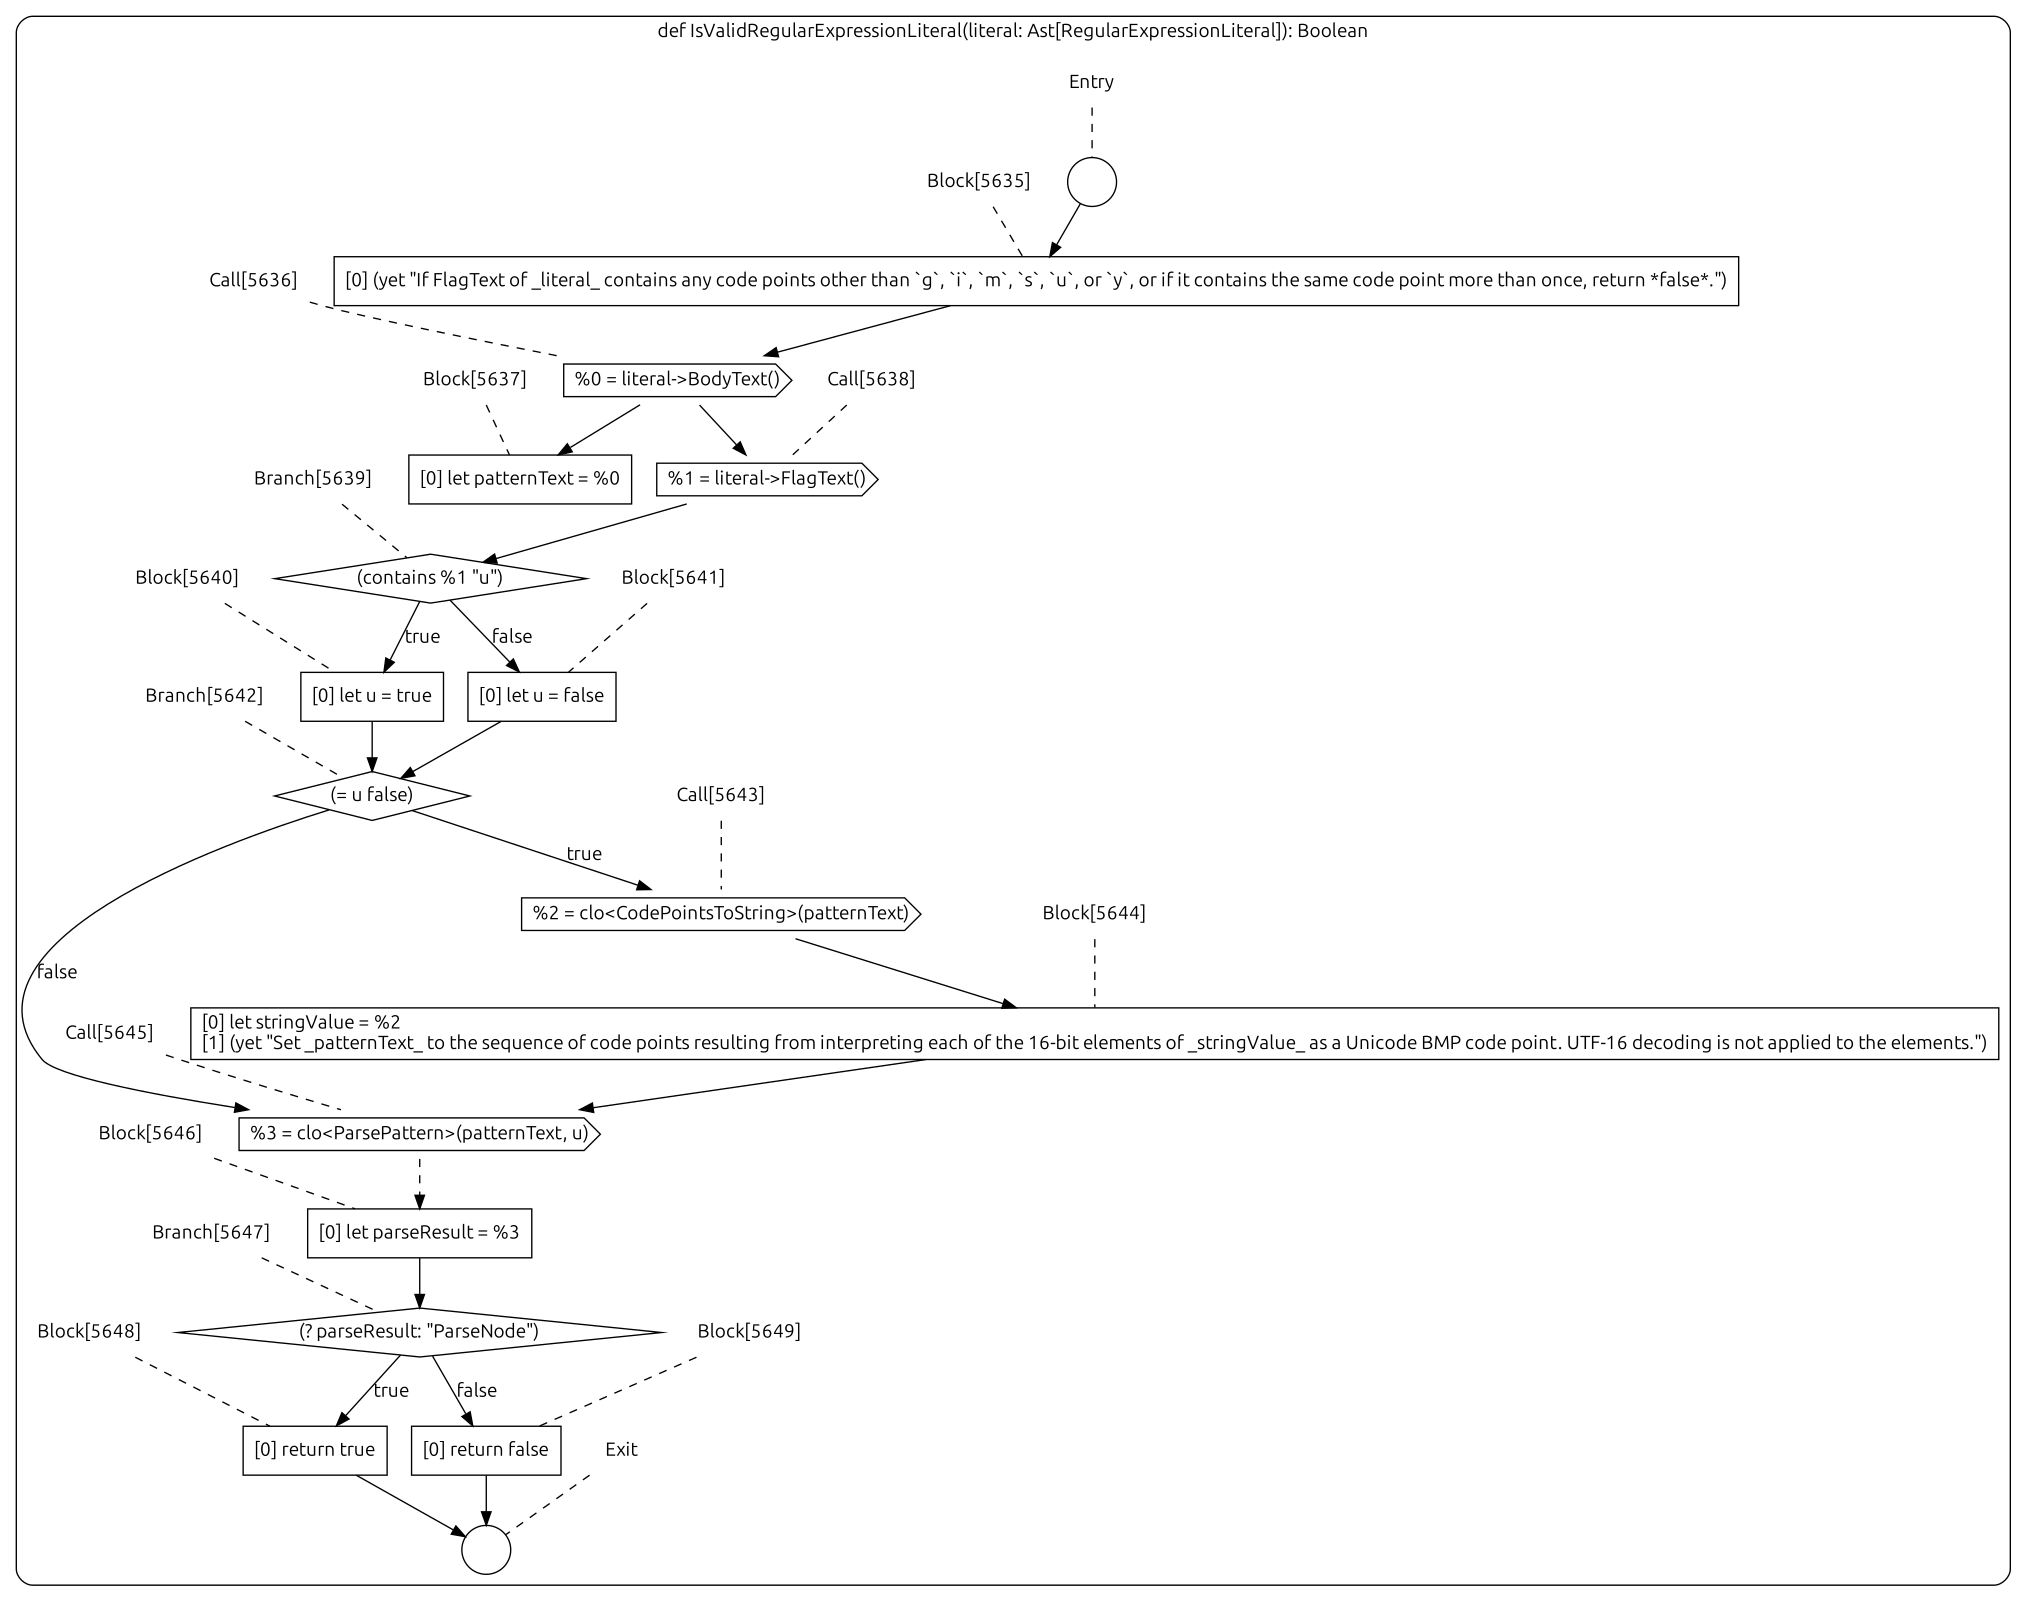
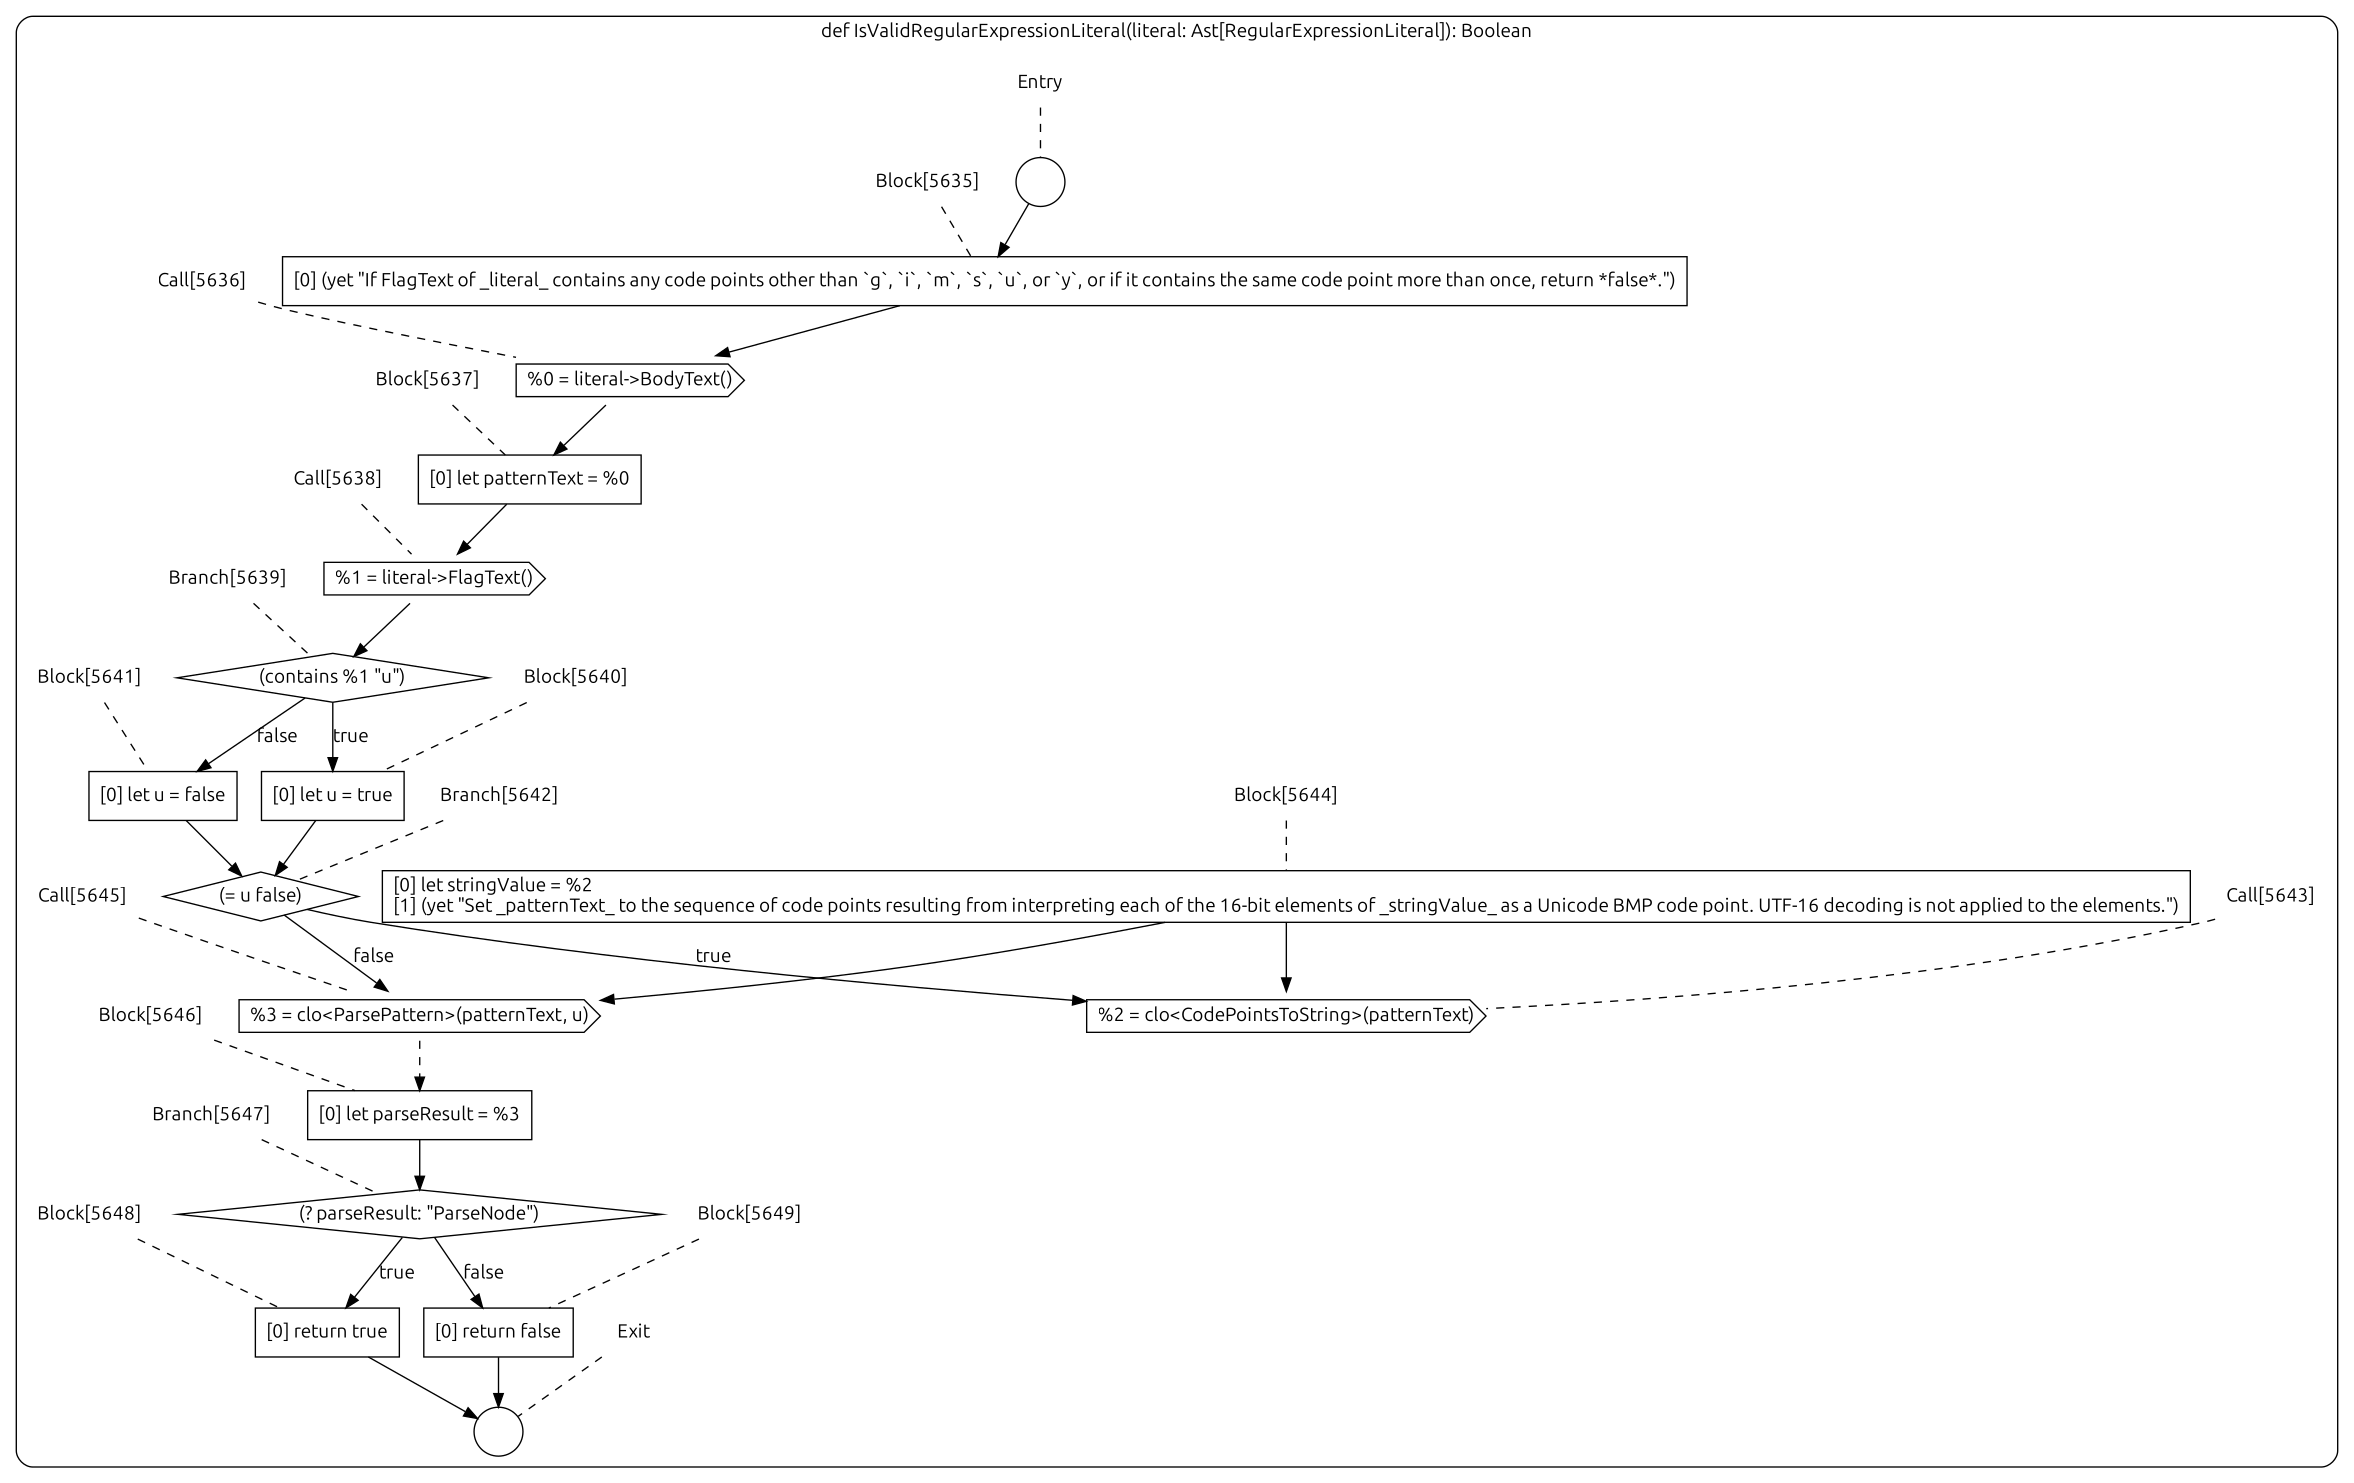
edge "%0 = literal->BodyText()" -> "%1 = literal->FlagText()": now "[0] let patternText = %0" -> "%1 = literal->FlagText()"
edge "%2 = clo<CodePointsToString>(patternText)" -> "[0] let stringValue = %2": reversed
